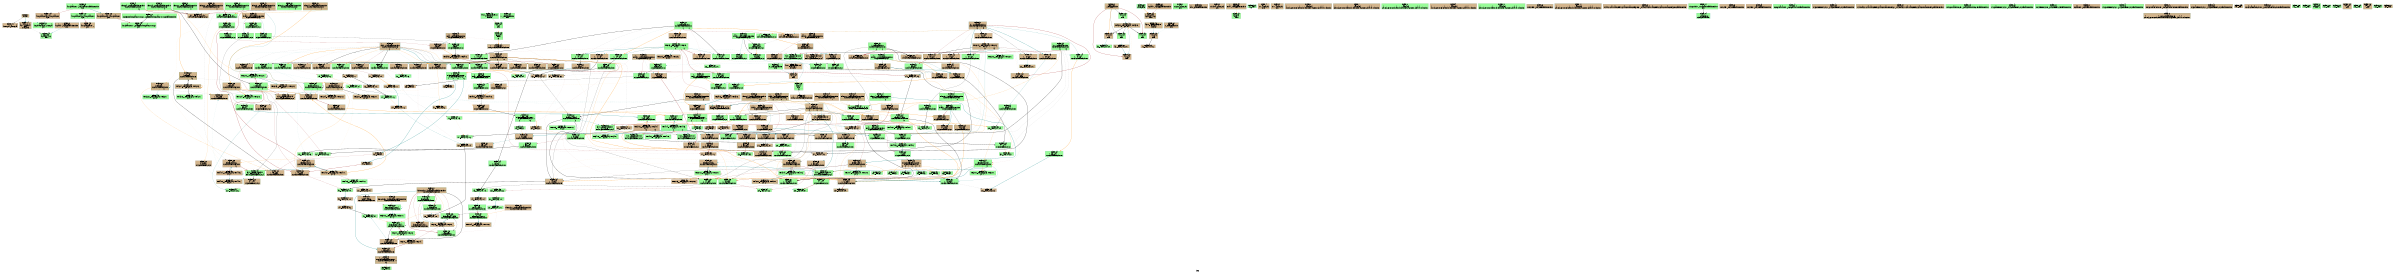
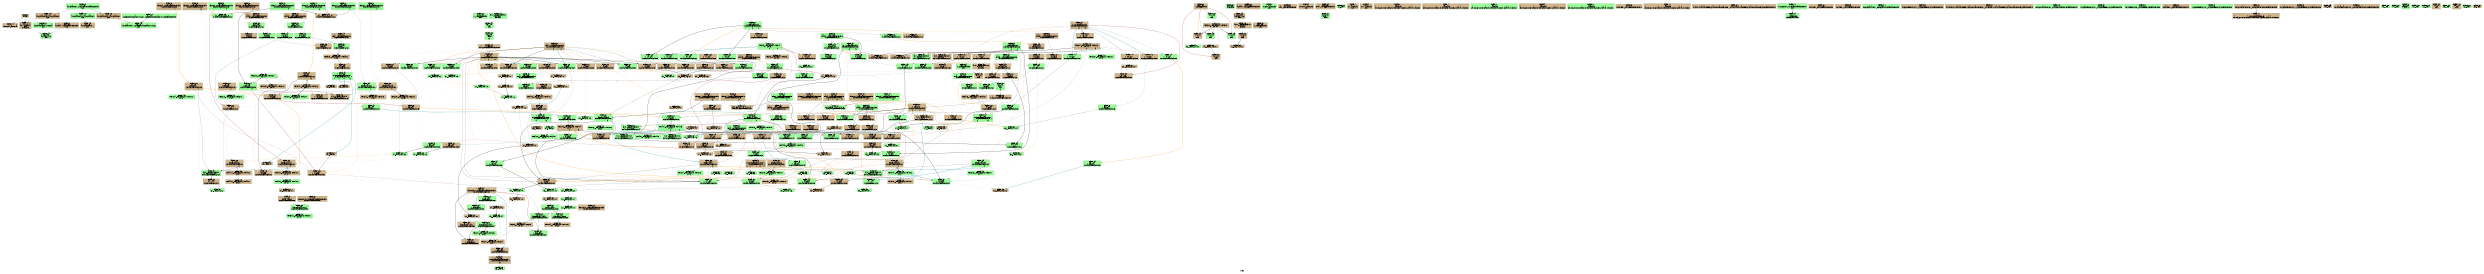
node "NodeID: 50": added
